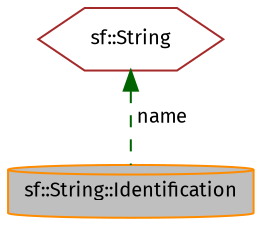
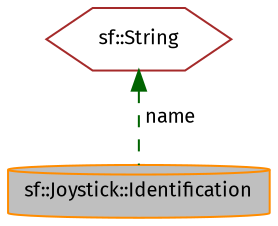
node "sf::String::Identification": label "sf::String::Identification" -> "sf::Joystick::Identification"
